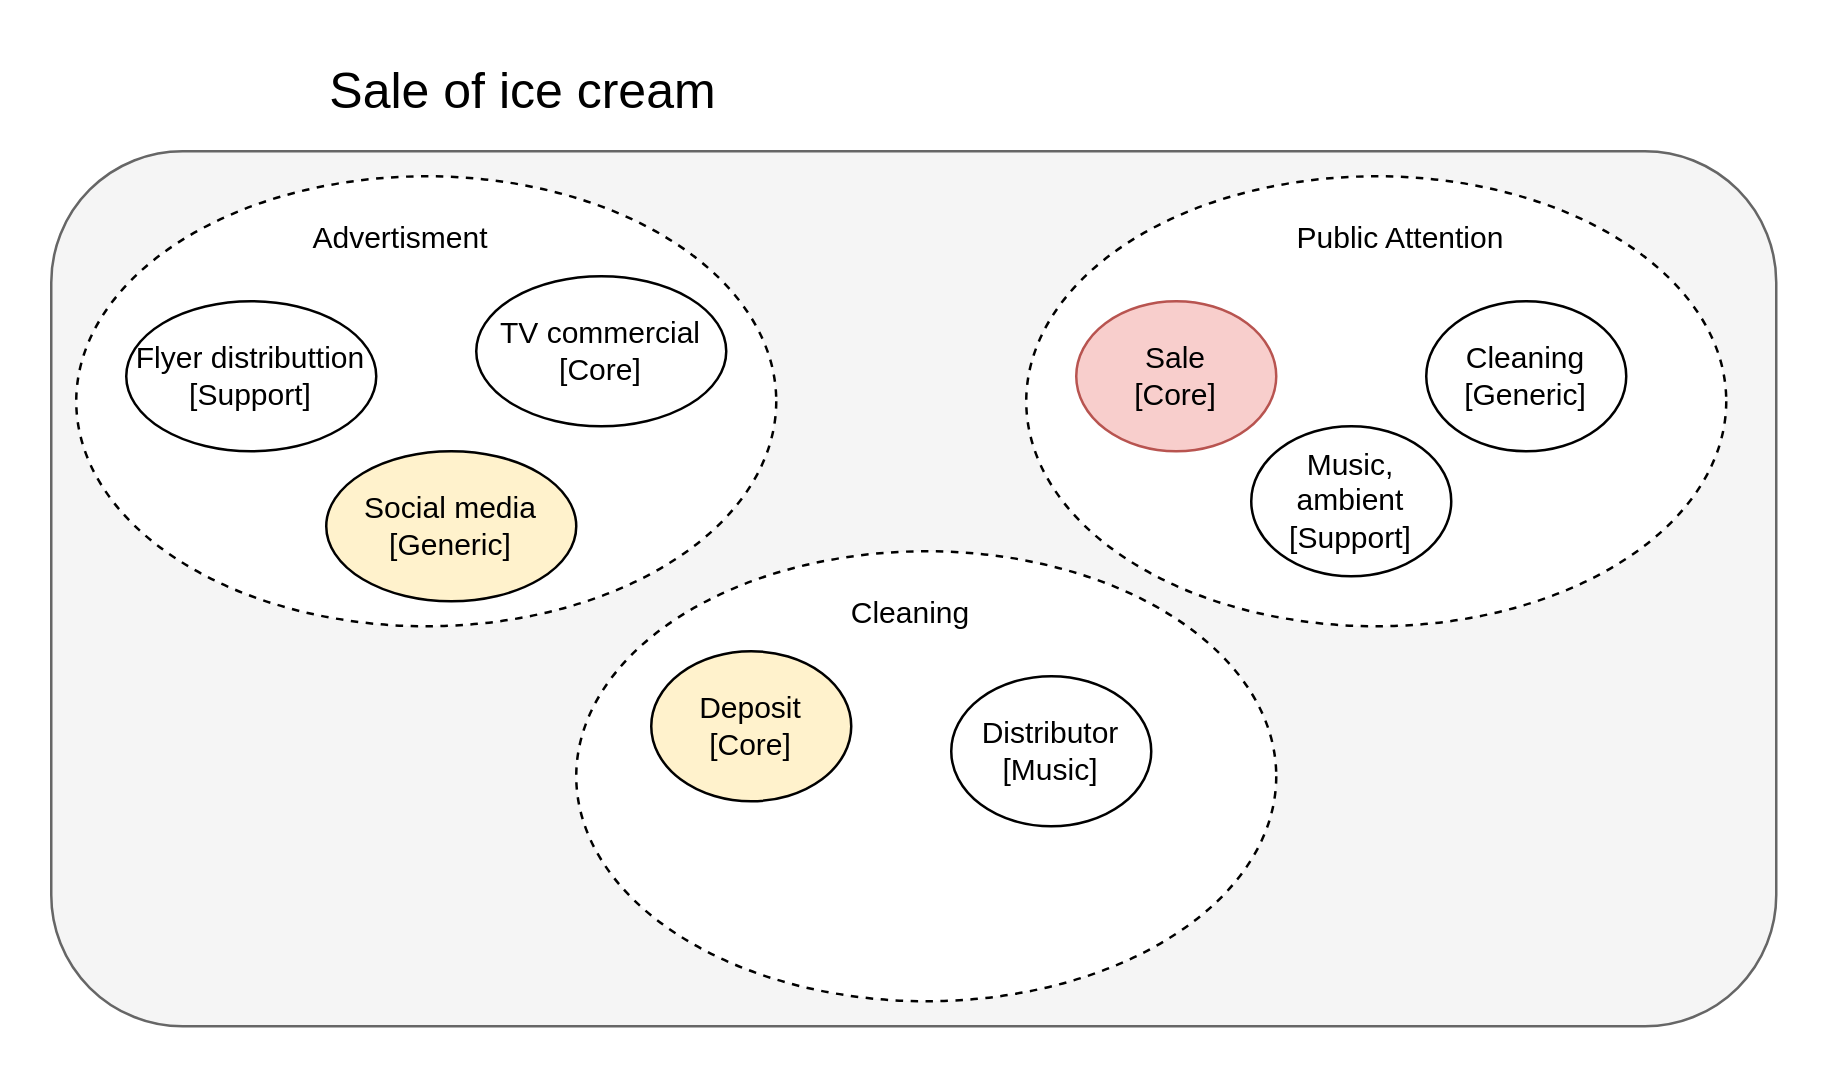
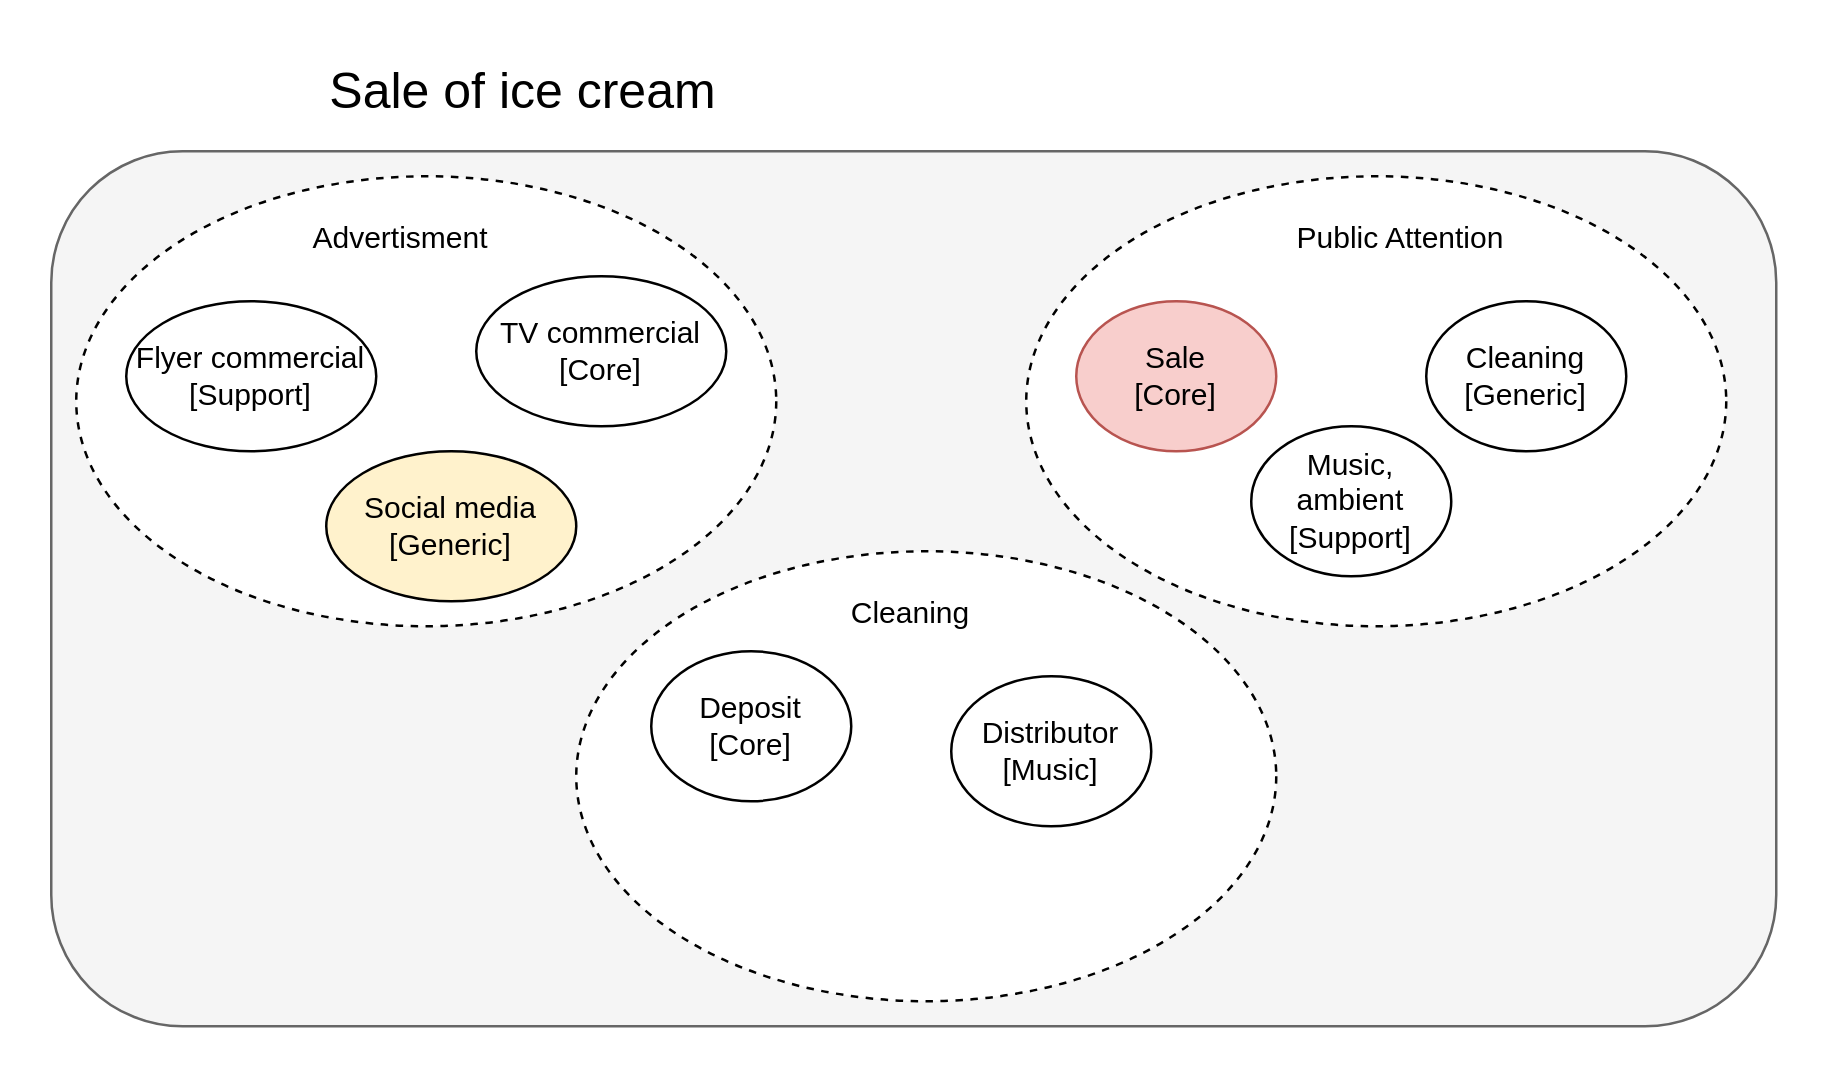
node "Flyer distributtion [Support]": label "Flyer distributtion [Support]" -> "Flyer commercial [Support]"
node "Deposit [Core]": fillcolor #fff2cc -> #ffffff
